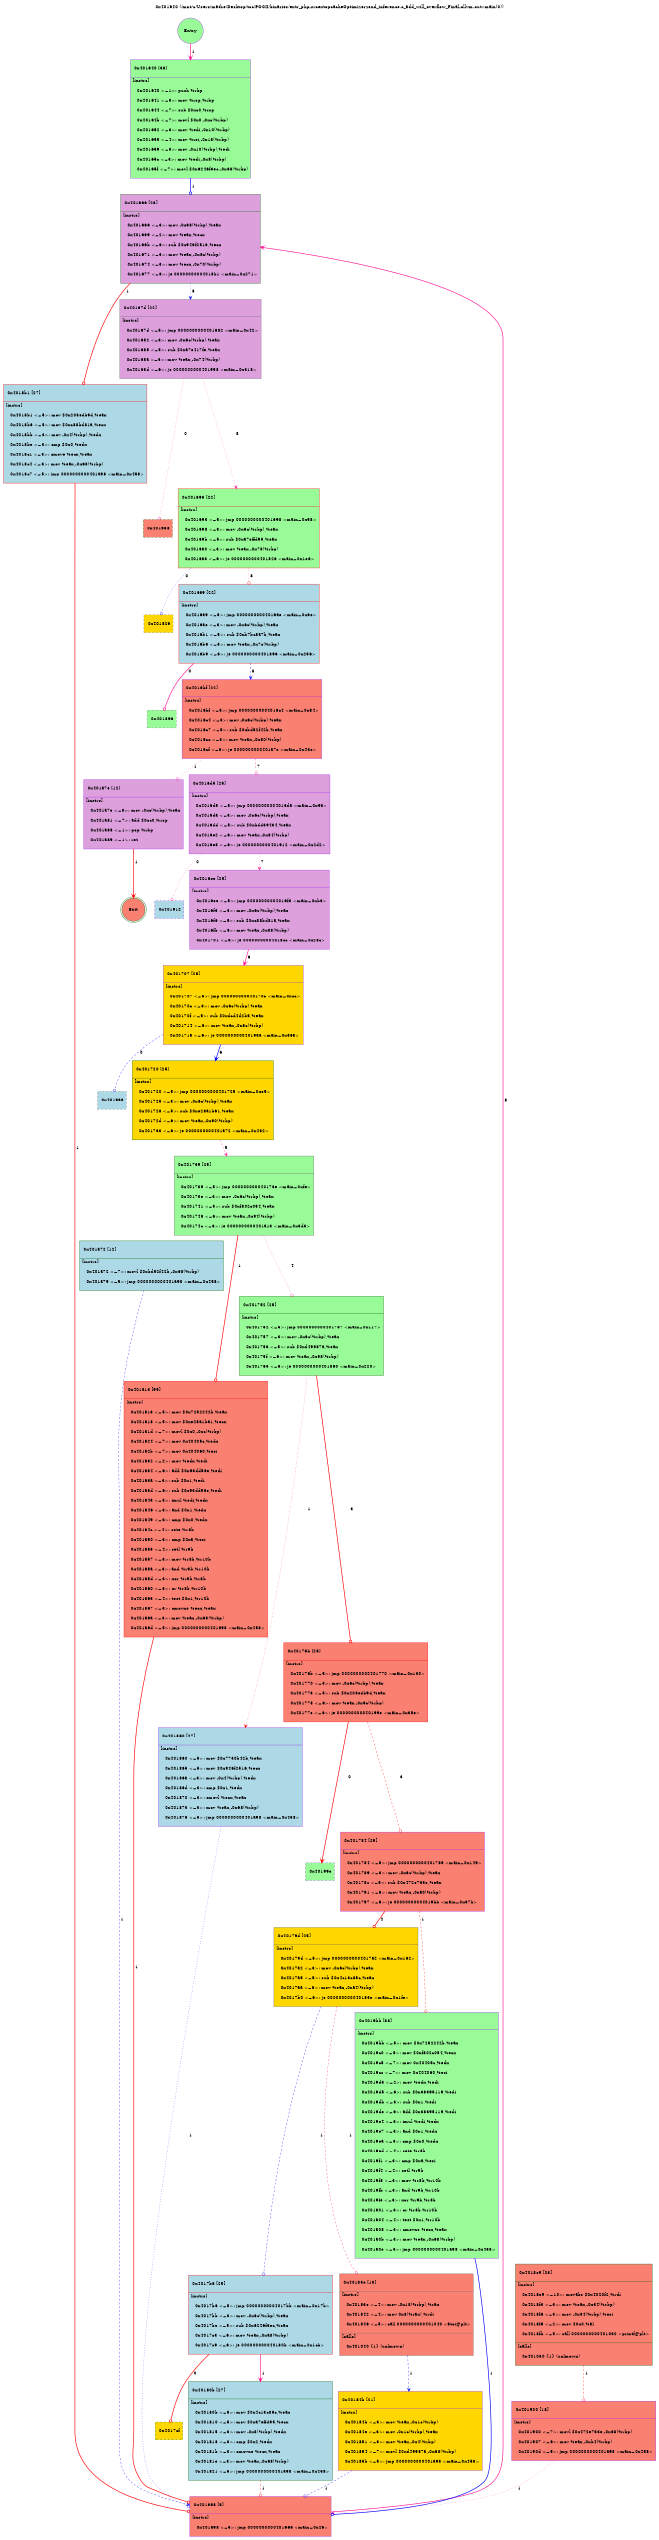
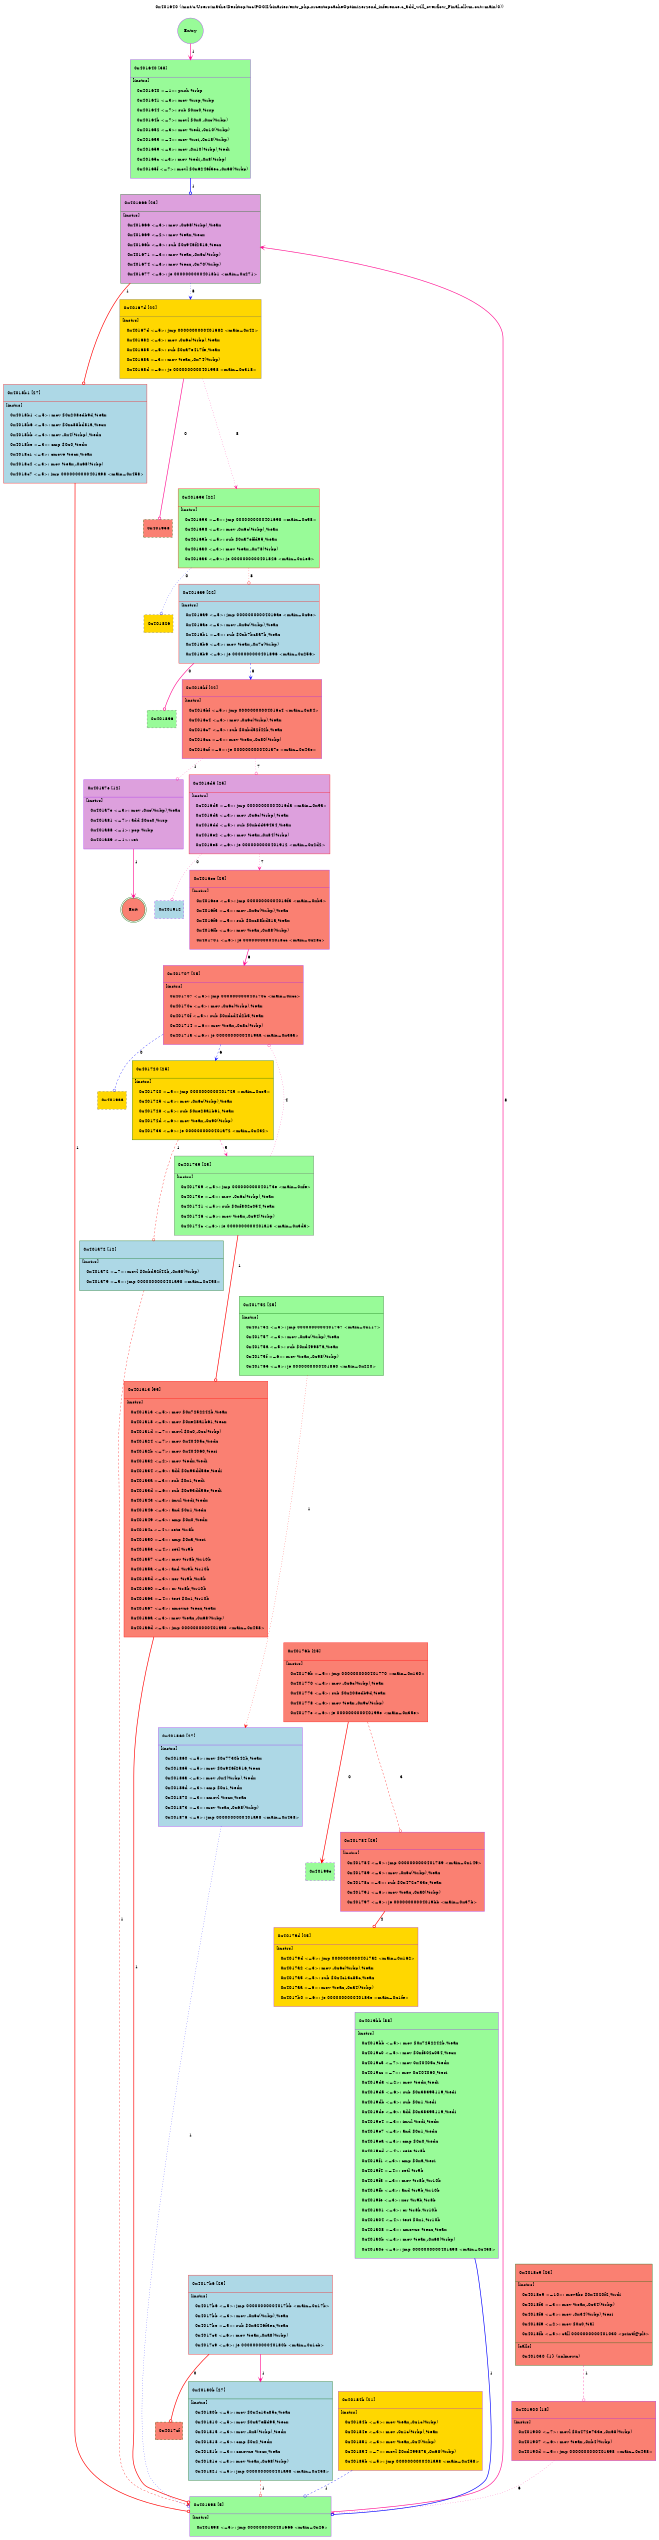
node "0x40167d [22]": fillcolor plum -> gold
edge "0x40167d [22]" -> "0x401958": style dotted -> bold
edge "0x4016bf [22]" -> "0x4016d5 [25]": style dashed -> dotted
node "0x4016d5 [25]": color purple -> red
edge "0x401a7e [12]" -> "Exit": color red -> deeppink
node "0x4016ee [25]": fillcolor plum -> salmon
node "0x401707 [25]": fillcolor gold -> salmon
edge "0x401707 [25]" -> "0x401720 [25]": style bold -> dashed
node "0x4019aa": fillcolor lightblue -> gold
edge "0x401720 [25]" -> "0x401a72 [12]": added, label "1"
edge "0x401739 [25]" -> "0x401752 [25]": now "0x401739 [25]" -> "0x401707 [25]"
edge "0x401752 [25]" -> "0x40176b [25]": removed, label "3"
edge "0x401a72 [12]" -> "0x401a98 [5]": color blue -> red
edge "0x401784 [25]" -> "0x4019bb [88]": removed, label "1"
node "0x40179d [25]": color gray40 -> purple
edge "0x40179d [25]" -> "0x4017b6 [25]": removed, label "1"
node "0x40183e [13]": removed
edge "0x4018e9 [23]" -> "0x401900 [18]": color red -> deeppink
node "0x4017cf": fillcolor gold -> salmon
edge "0x401900 [18]" -> "0x401a98 [5]": label " 1" -> " 6"
node "0x401a98 [5]": fillcolor salmon -> palegreen
